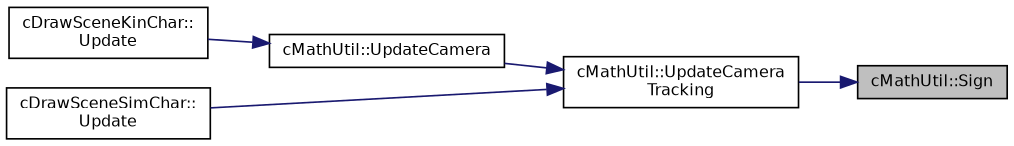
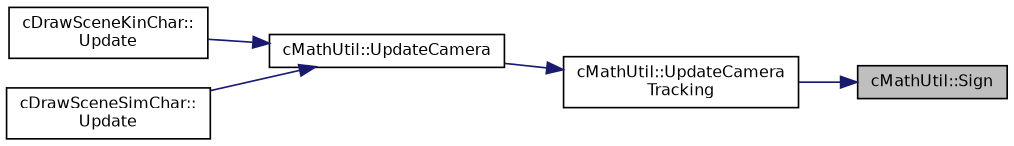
edge "cDrawSceneSimChar:: Update" -> "cMathUtil::UpdateCamera Tracking": now "cDrawSceneSimChar:: Update" -> "cMathUtil::UpdateCamera"
